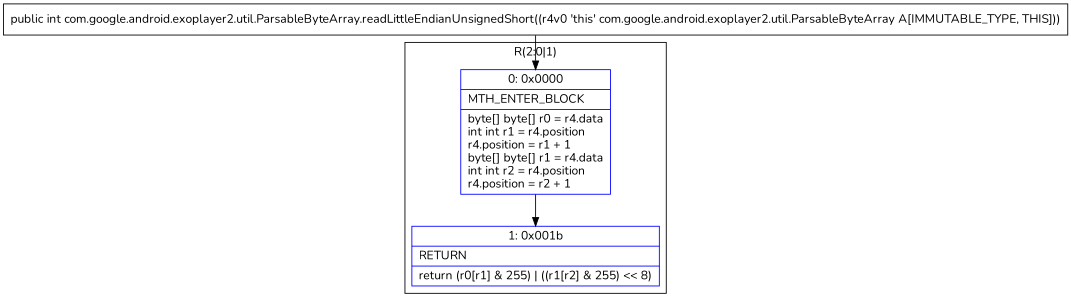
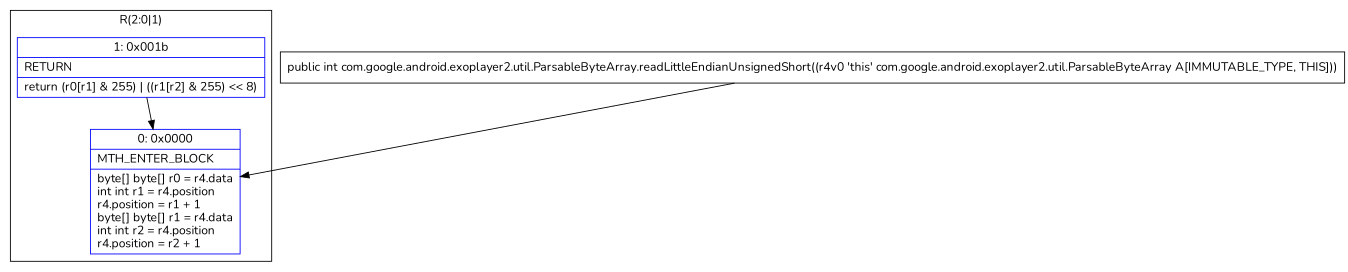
edge "0: 0x0000" -> "1: 0x001b": reversed
